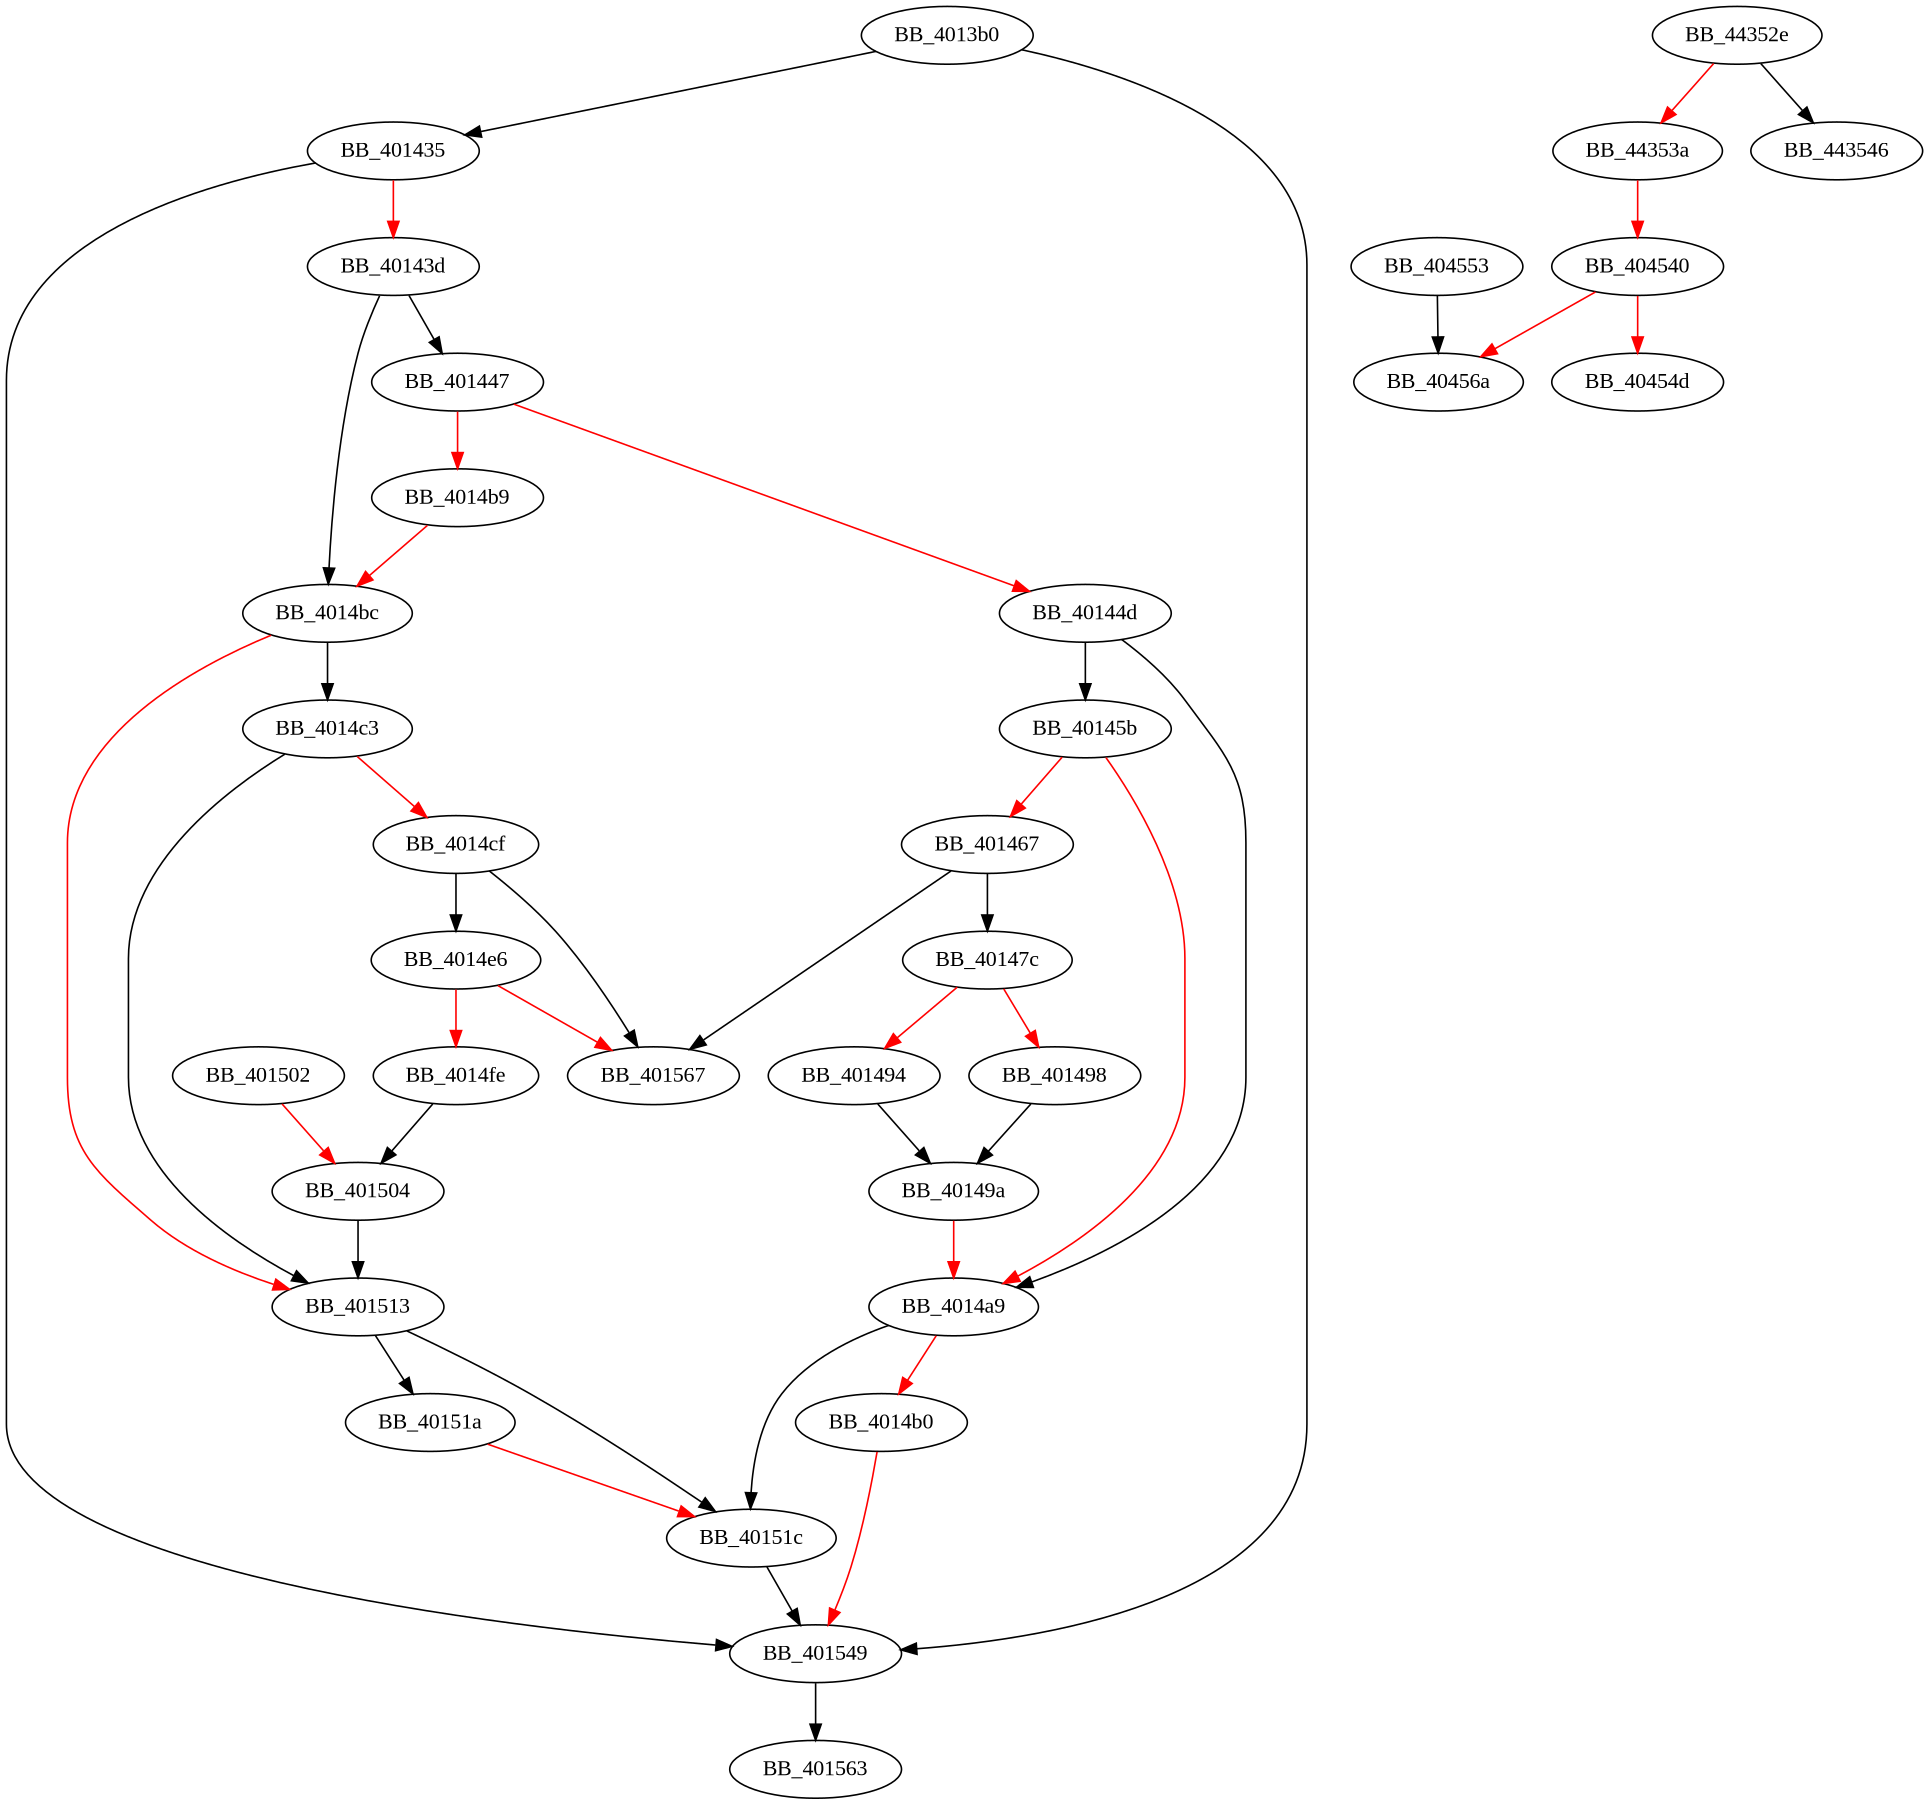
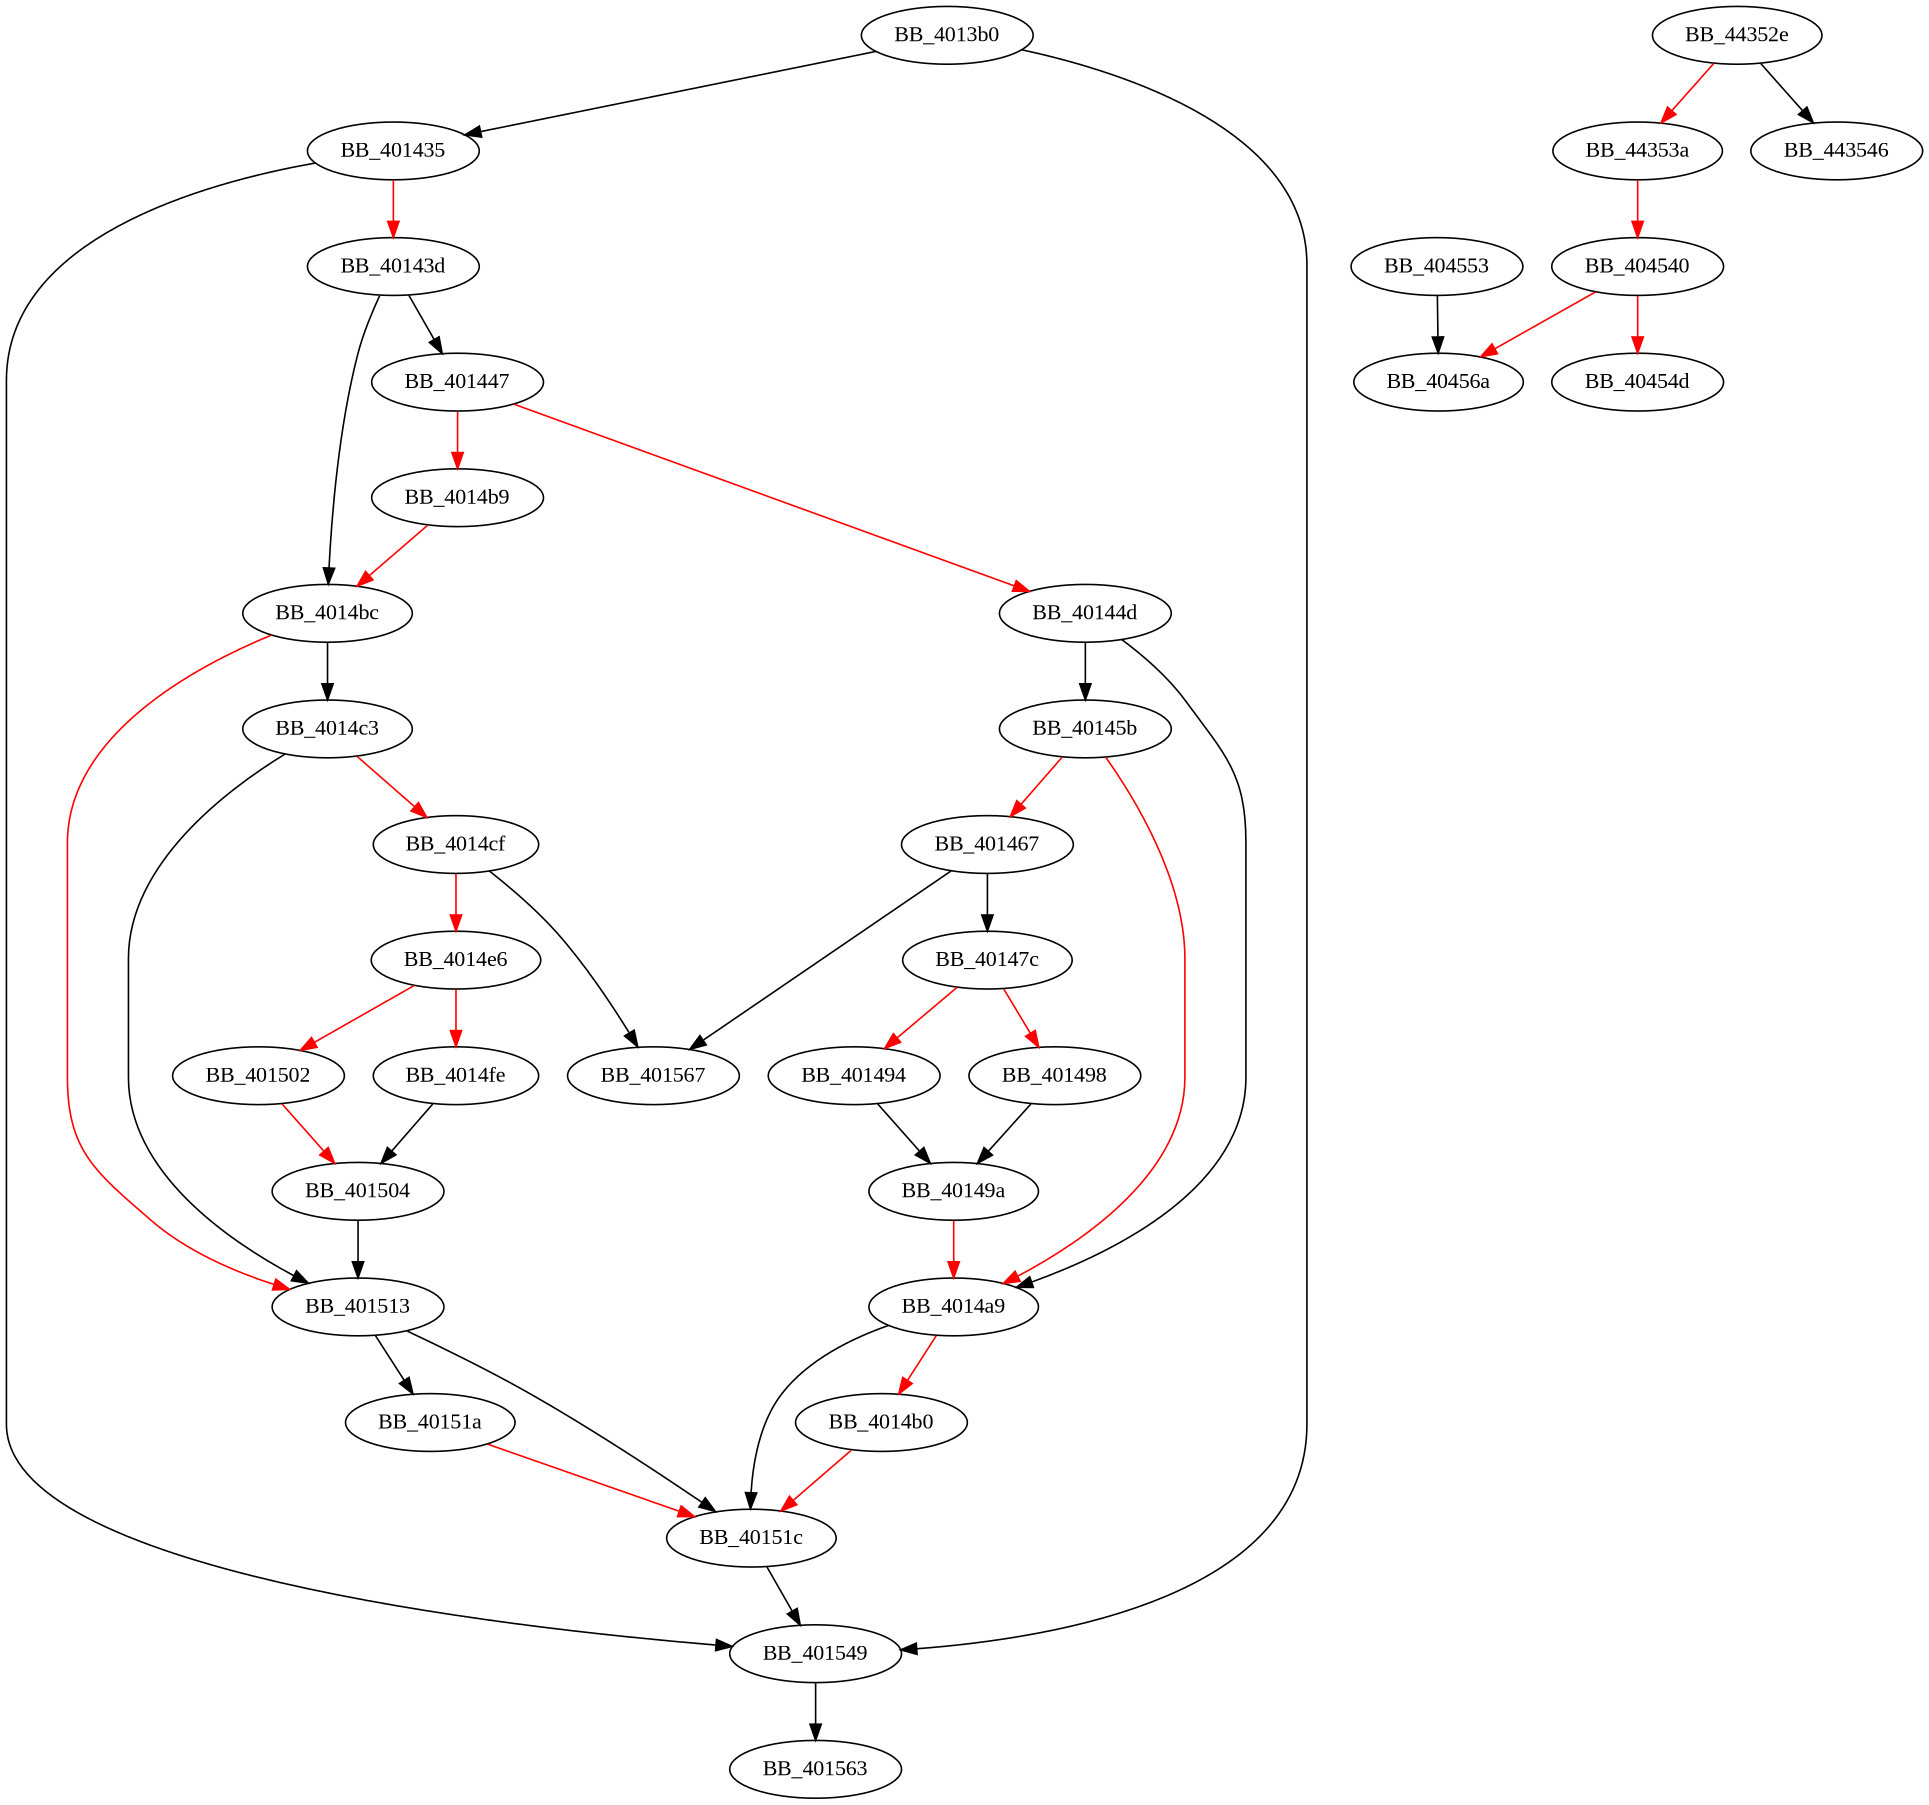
edge "BB_4014cf" -> "BB_4014e6": color black -> red
edge "BB_4014e6" -> "BB_401567": now "BB_4014e6" -> "BB_401502"
edge "BB_4014b0" -> "BB_401549": now "BB_4014b0" -> "BB_40151c"
